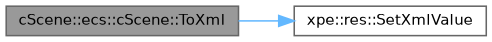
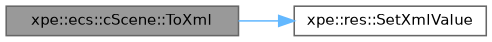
node "cScene::ecs::cScene::ToXml": label "cScene::ecs::cScene::ToXml" -> "xpe::ecs::cScene::ToXml"
